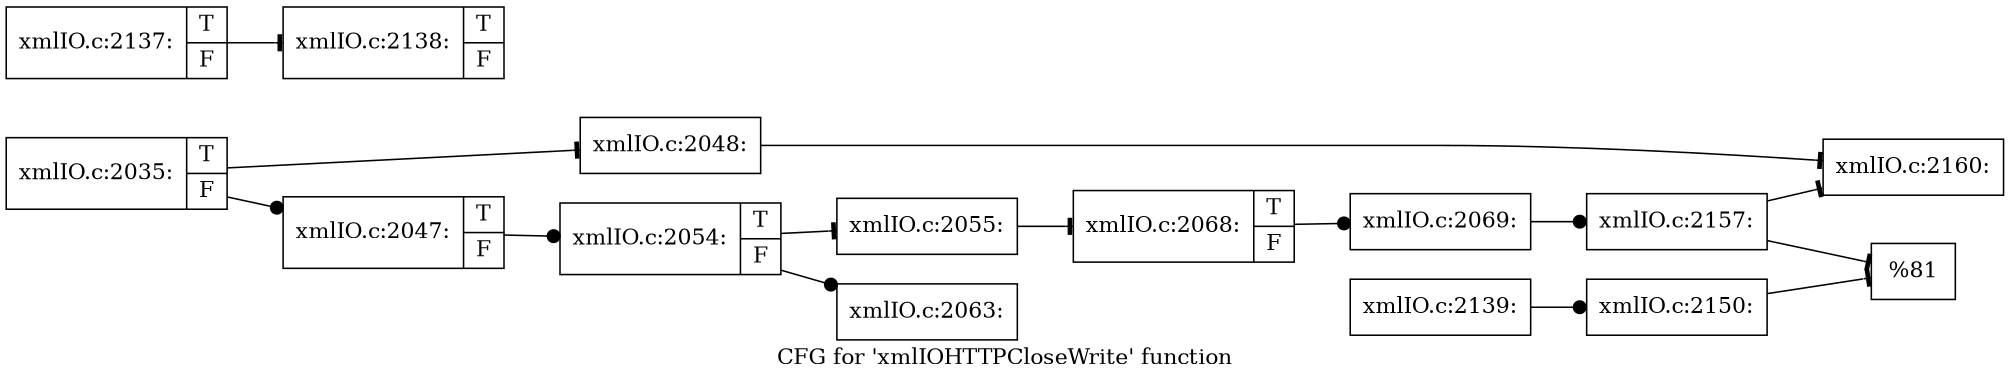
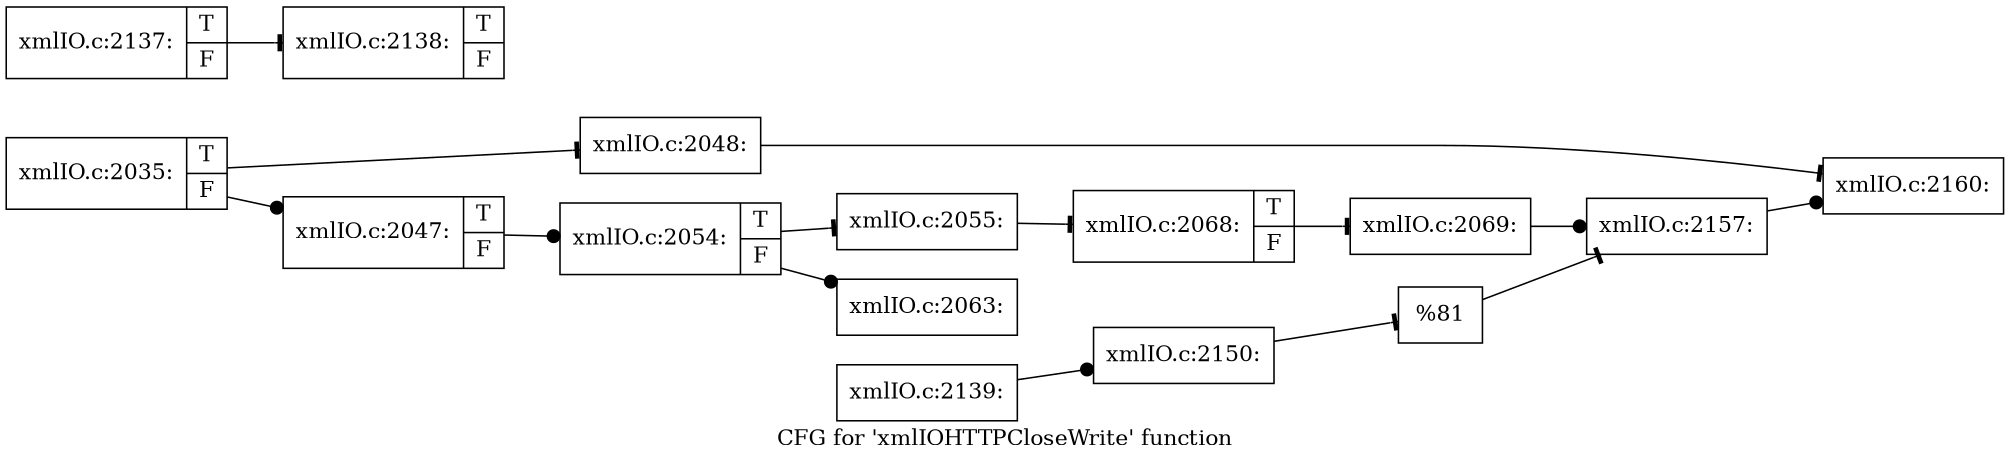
edge "xmlIO.c:2157:" -> "xmlIO.c:2160:": arrowhead tee -> dot
edge "xmlIO.c:2068:" -> "xmlIO.c:2069:": arrowhead dot -> tee
edge "xmlIO.c:2157:" -> "%81": reversed
